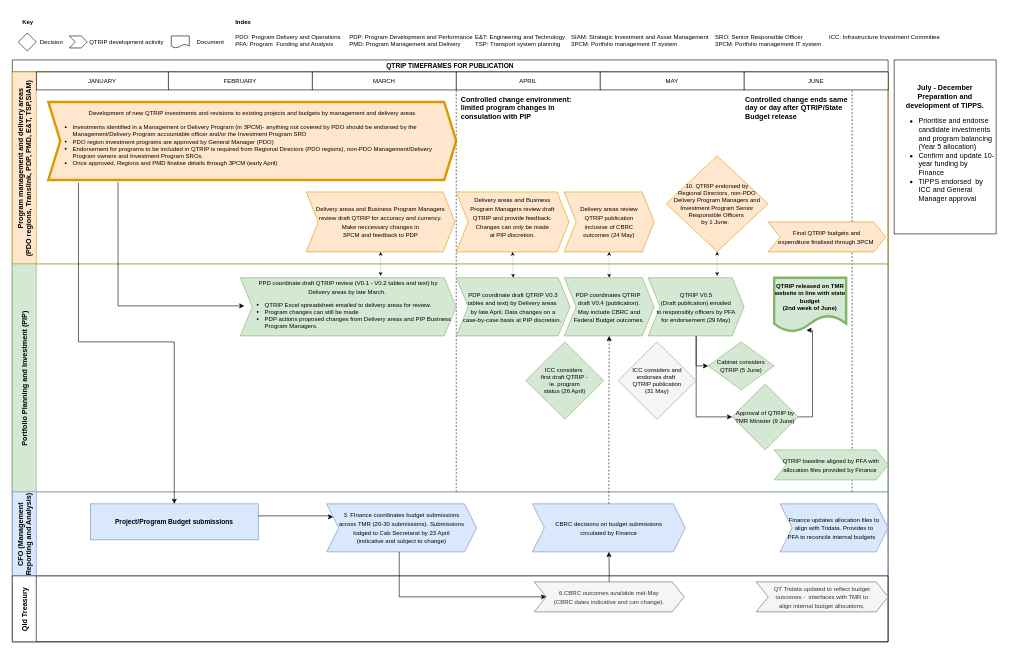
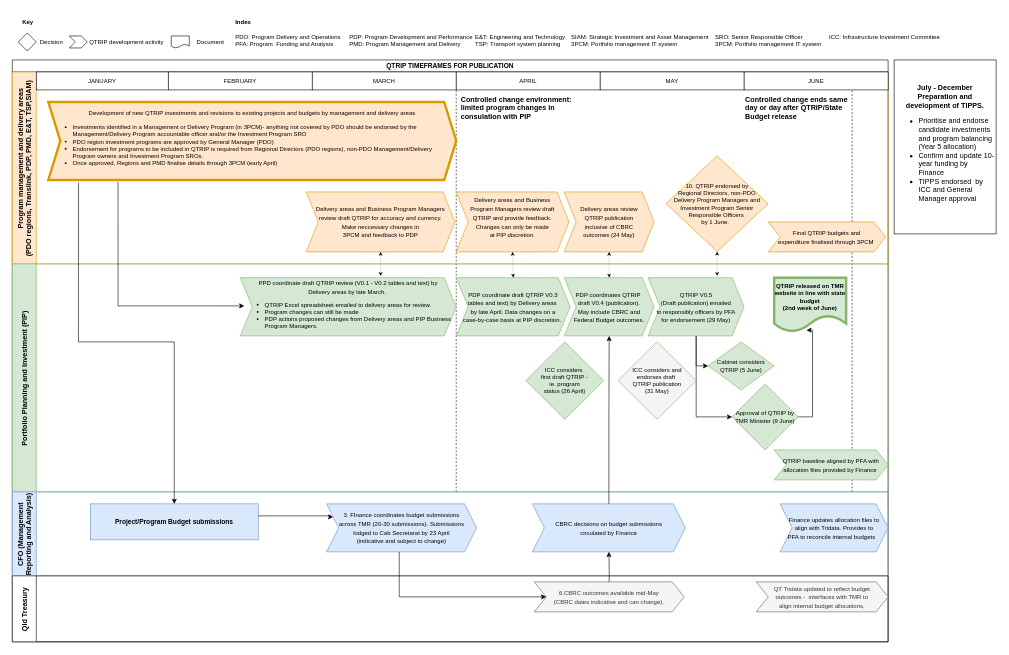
edge "CBRC decisions on budget submissions circulated by Finance" -> "PDP coordinates QTRIP draft V0.4 (publication). May include CBRC and Federal Budget outcomes.": style dashed -> solid
